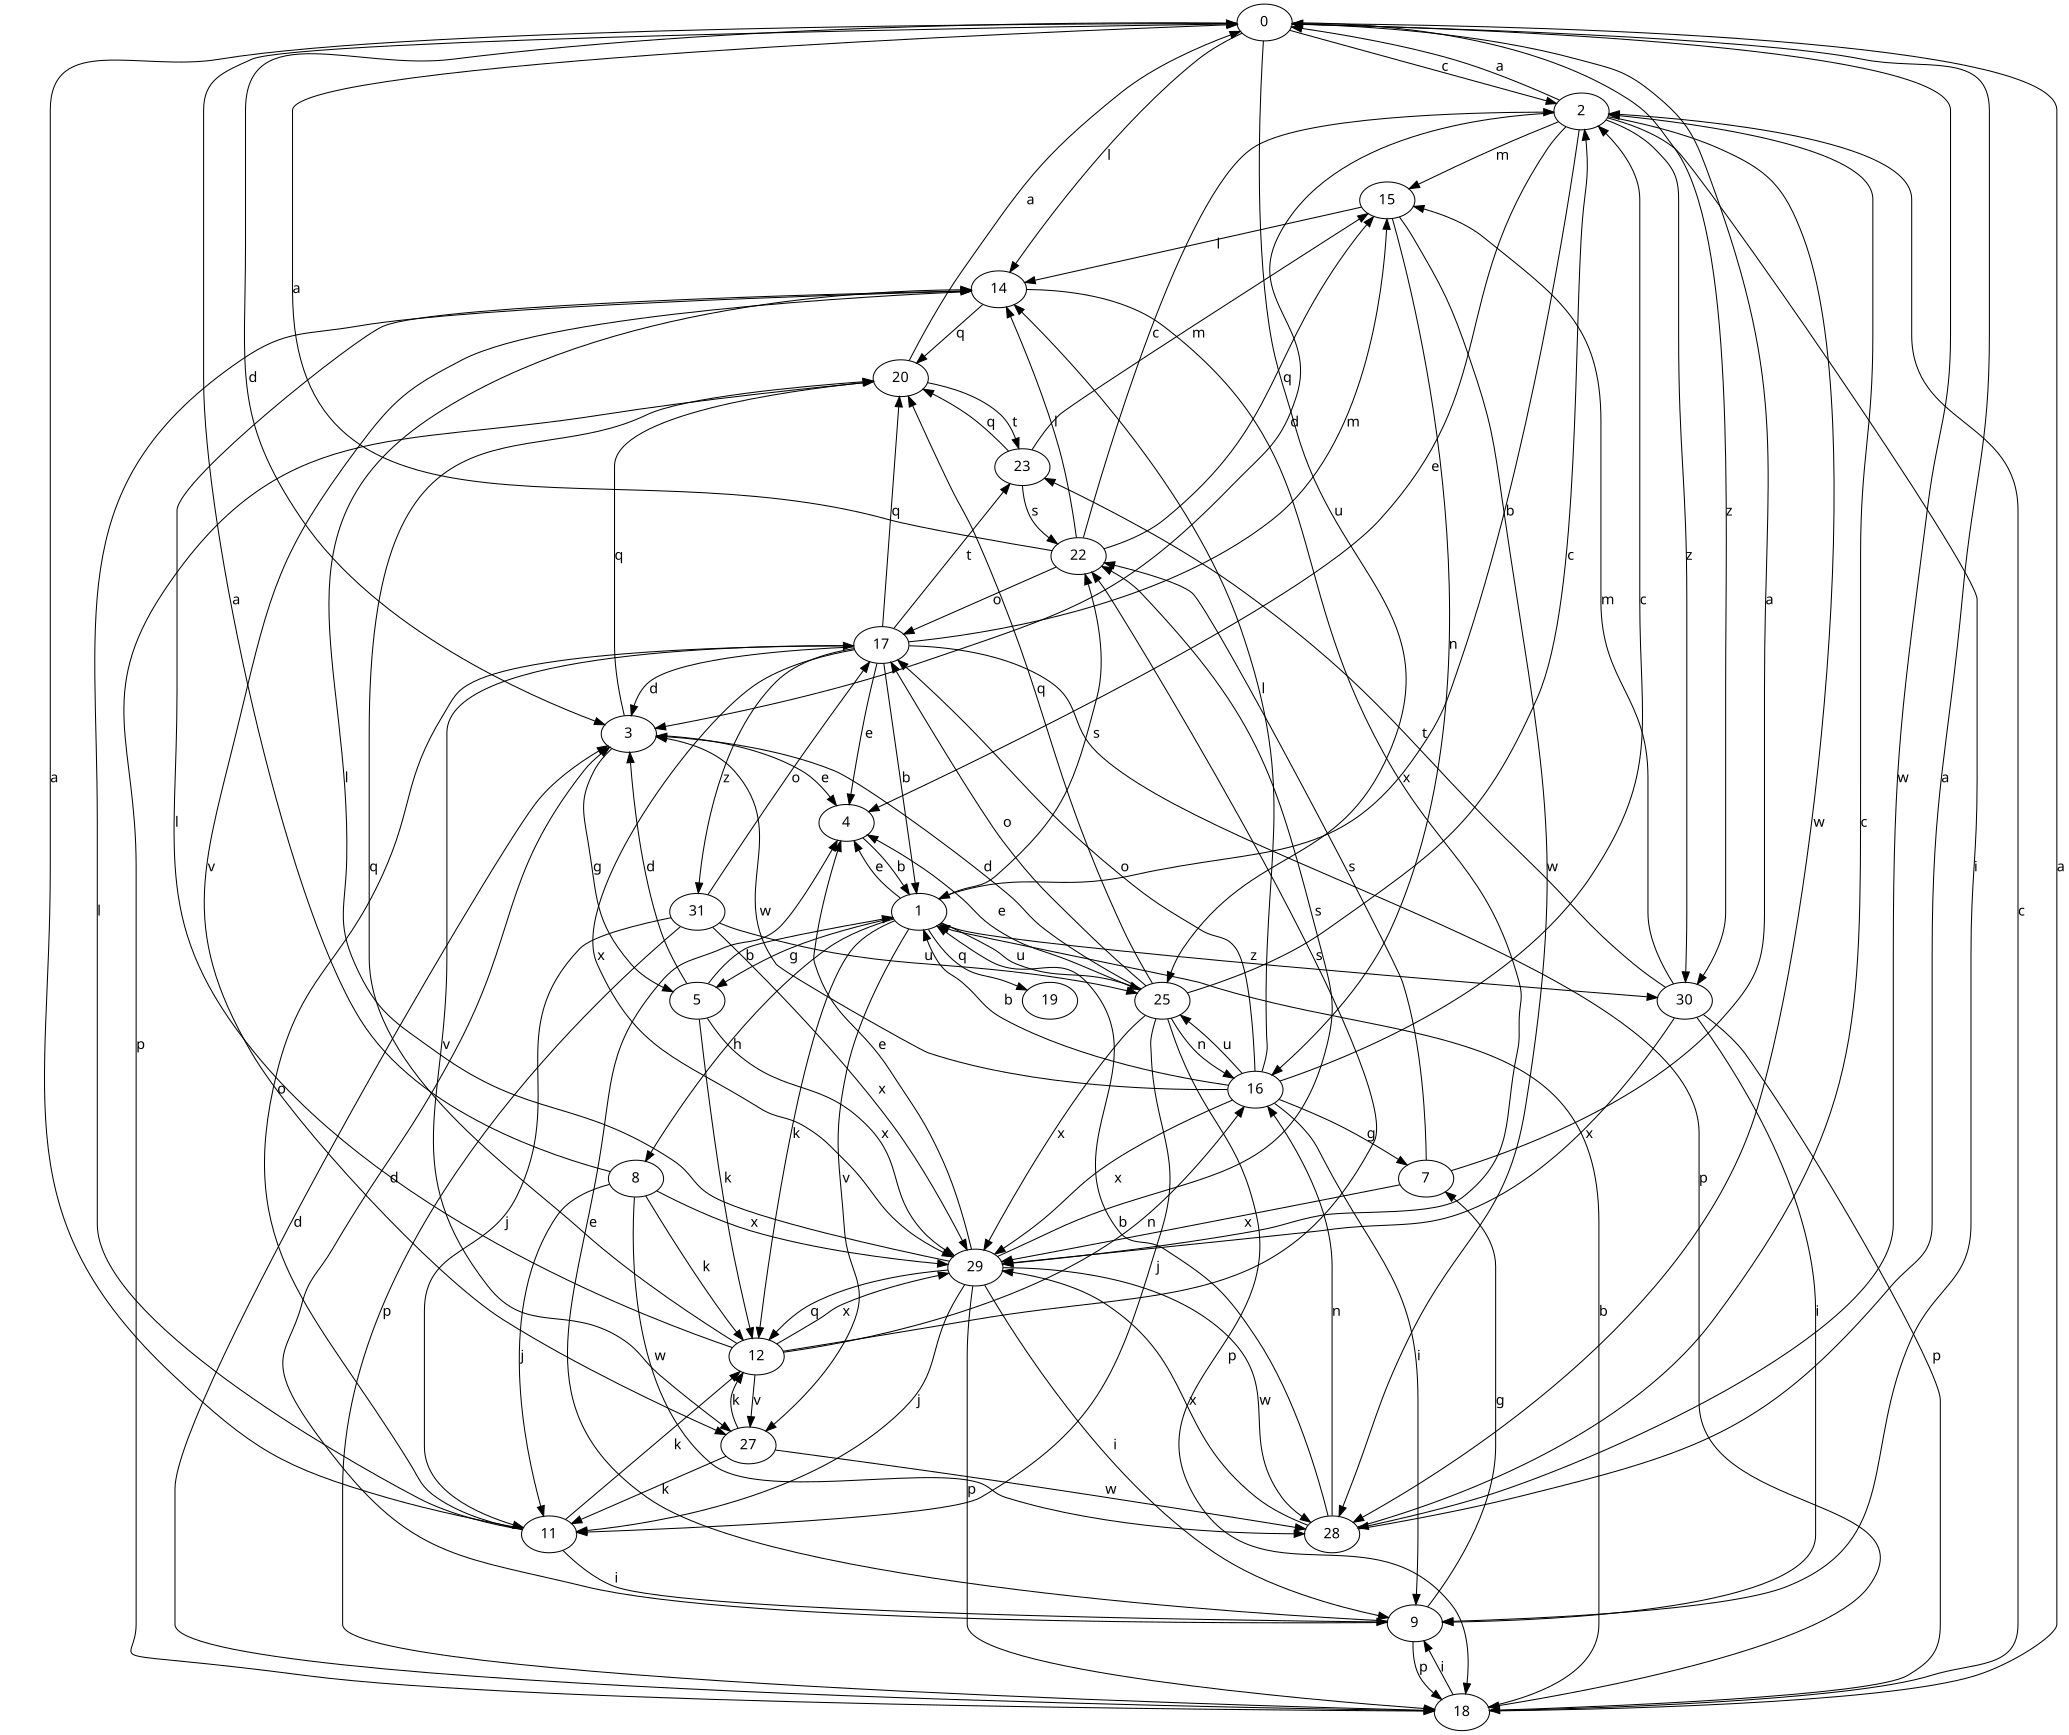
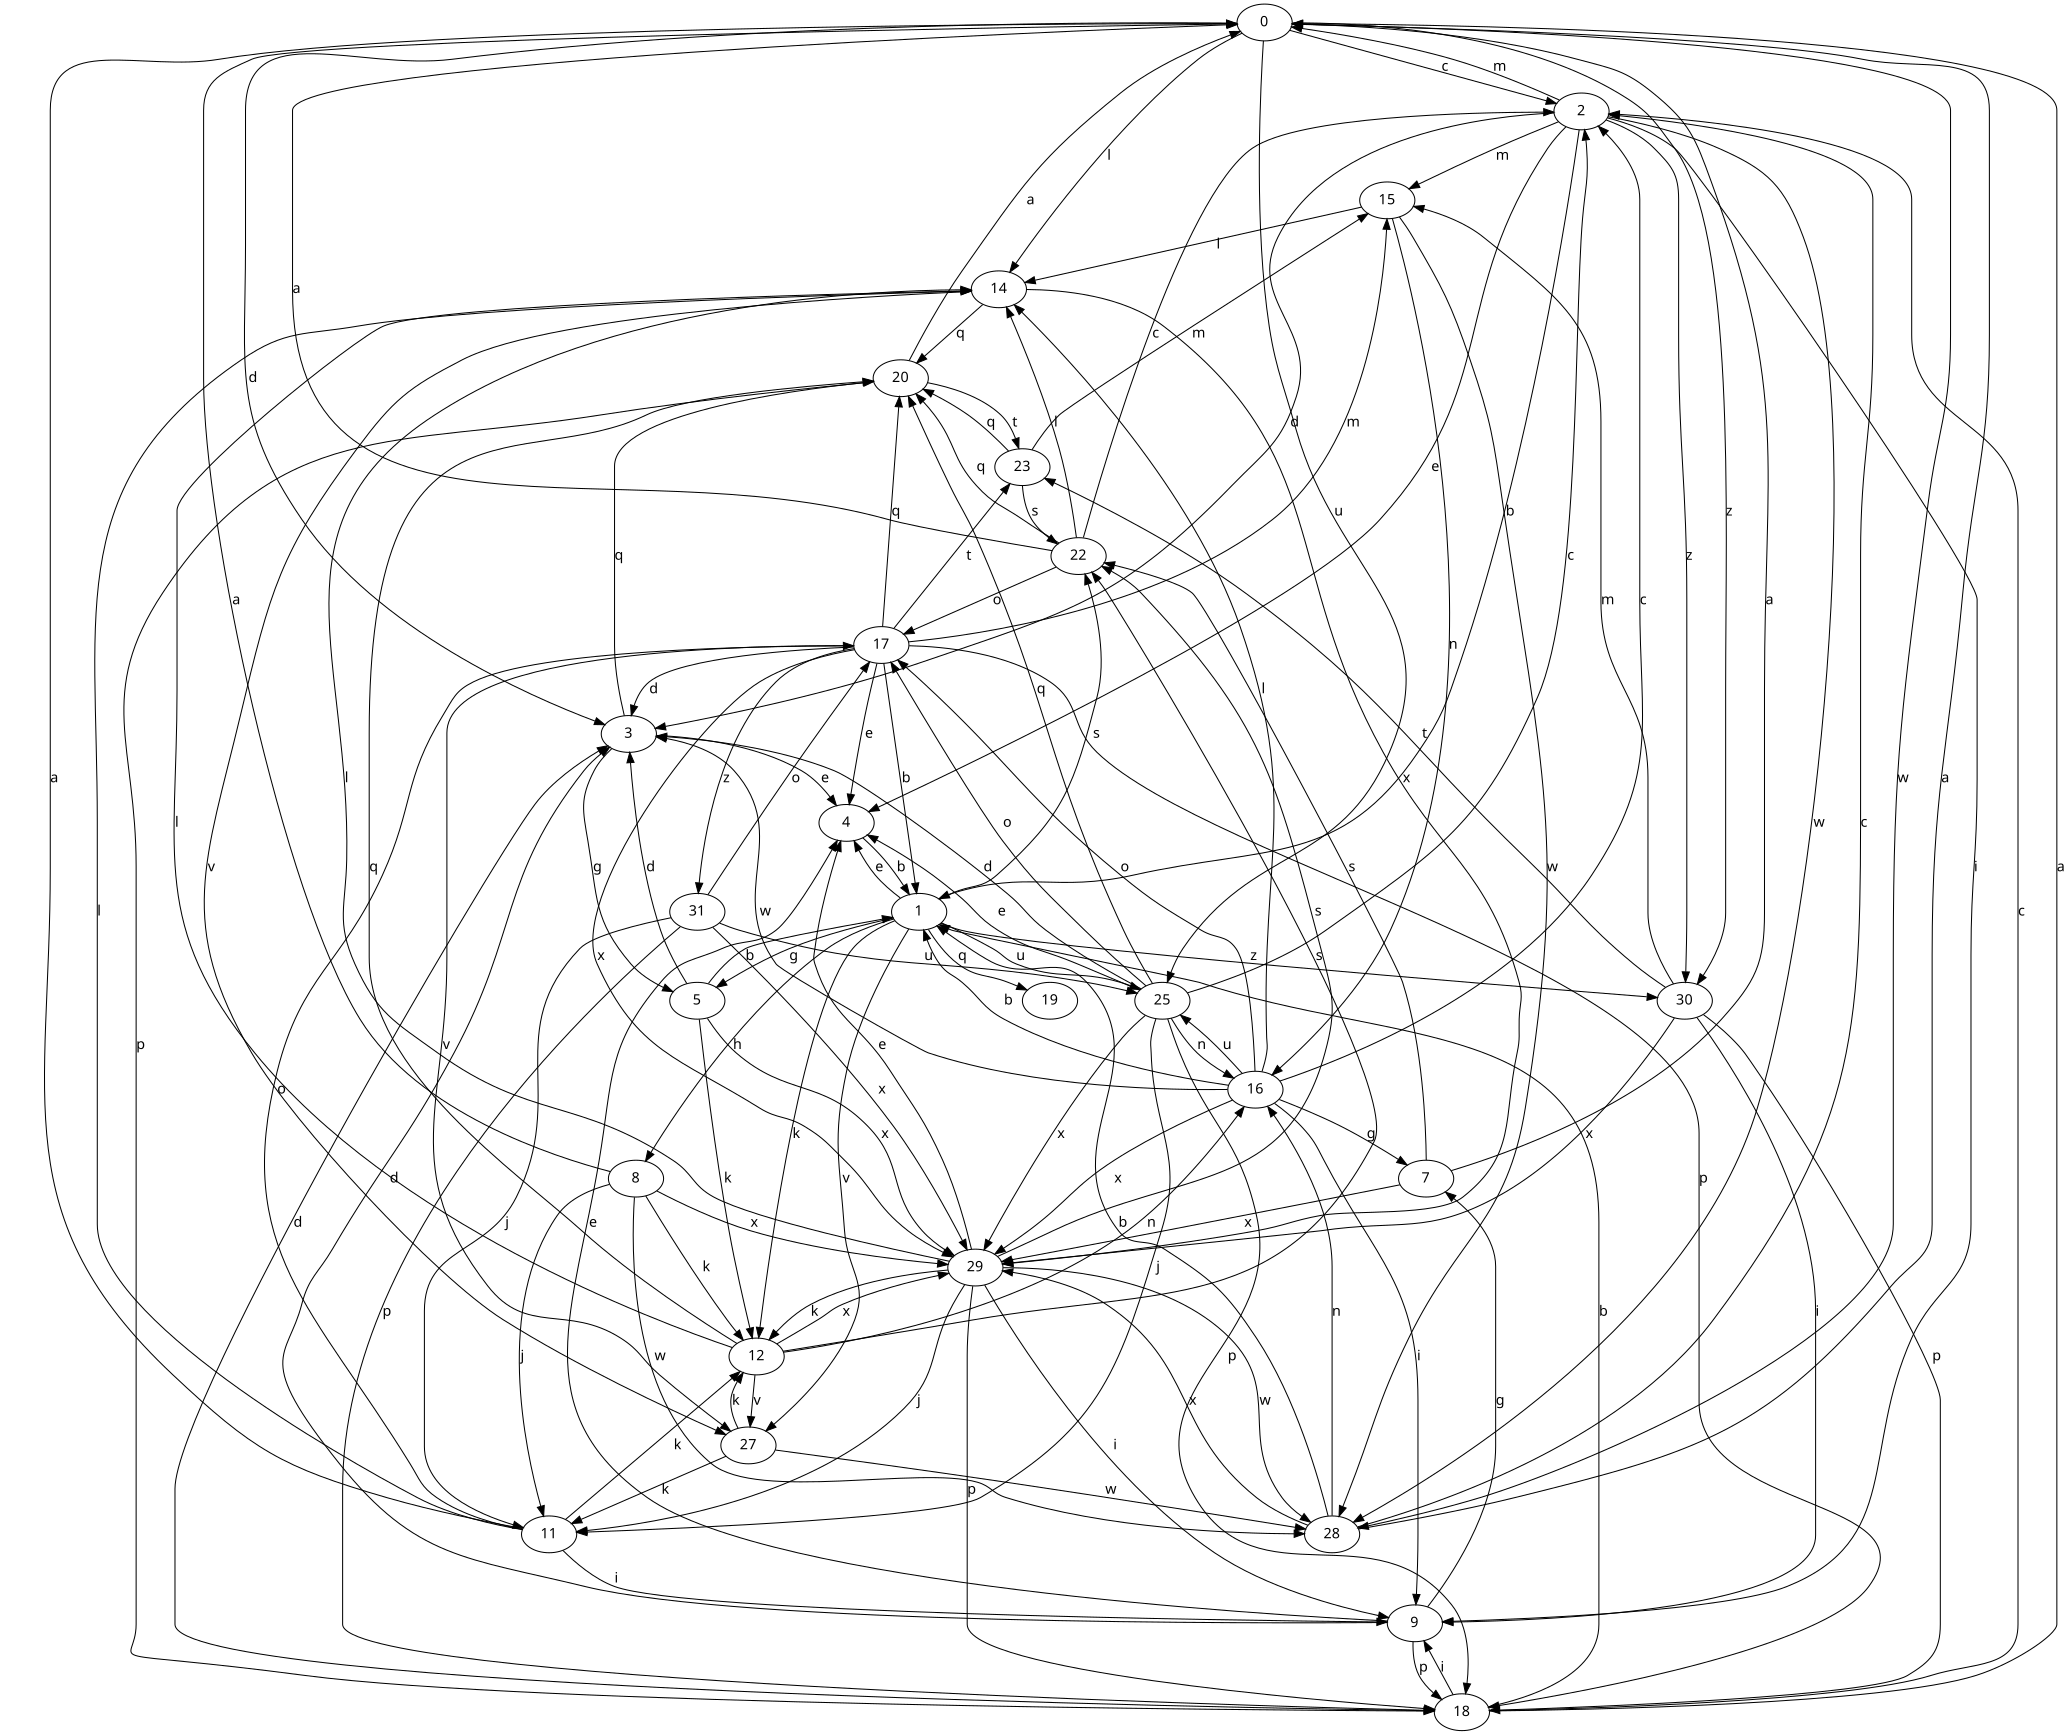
edge "2" -> "0": label "a" -> "m"
edge "22" -> "15": now "22" -> "20"
edge "29" -> "12": label "q" -> "k"
